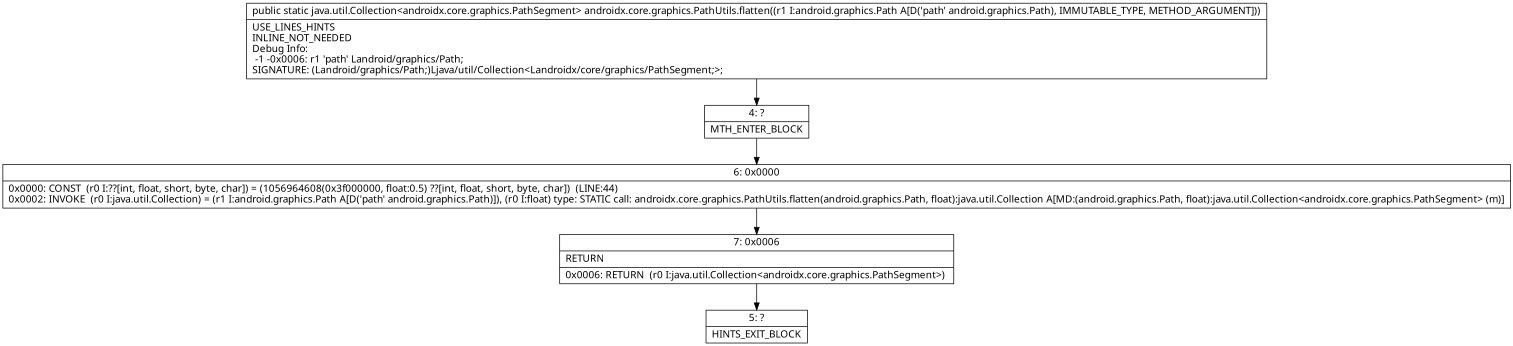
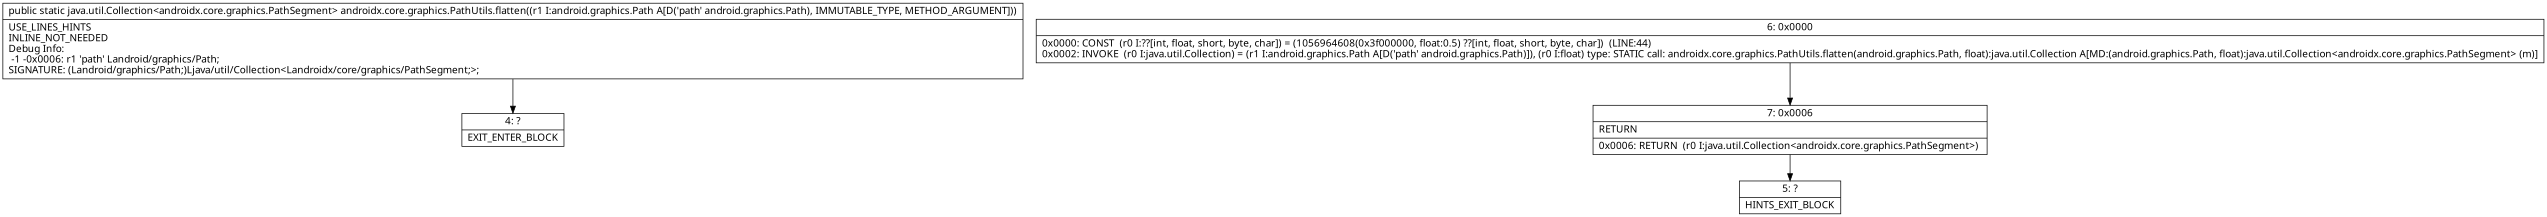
node "4: ?": text "MTH_ENTER_BLOCK" -> "EXIT_ENTER_BLOCK"
edge "4: ?" -> "6: 0x0000": removed
